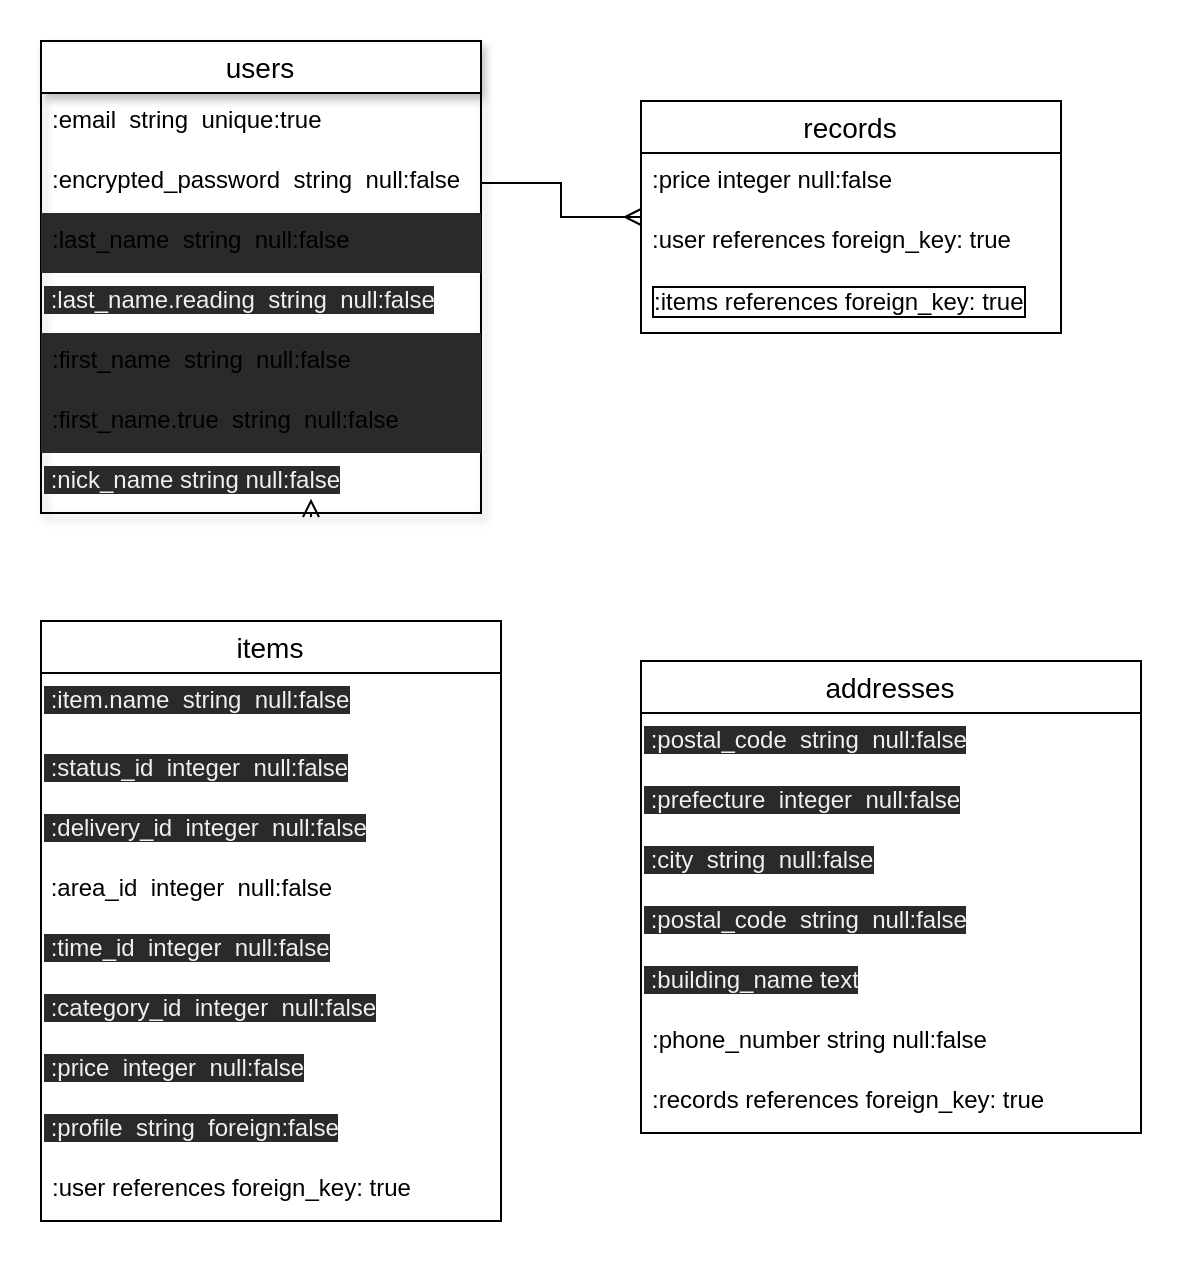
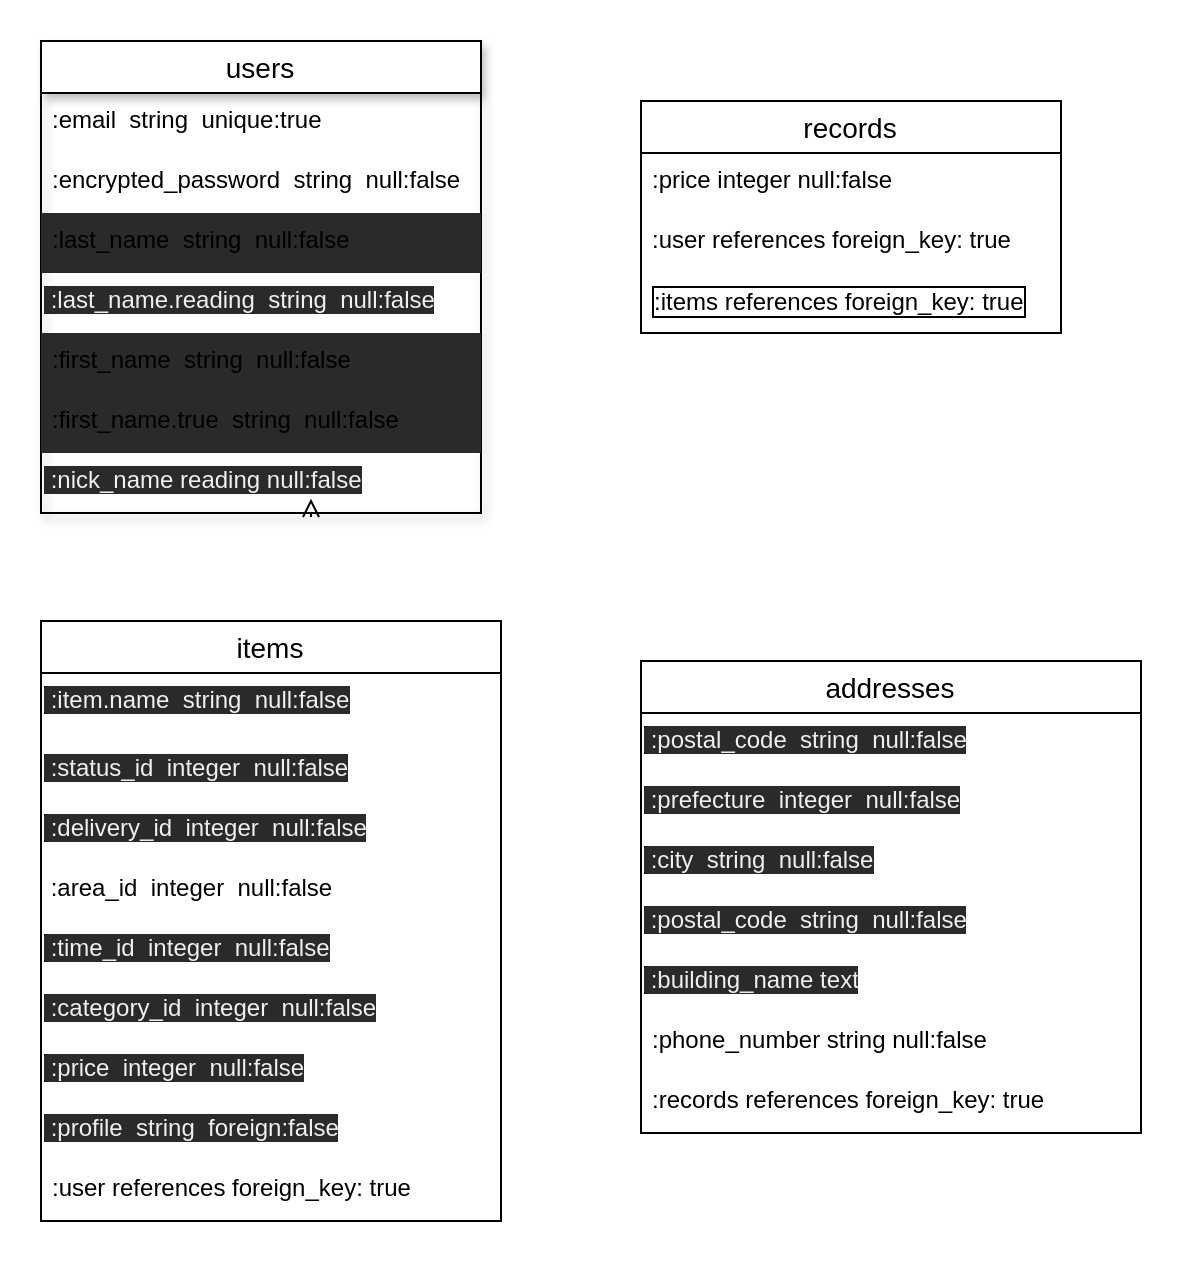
edge ":encrypted_password string null:false" -> "records": removed
node ":nick_name string null:false": label ":nick_name string null:false" -> ":nick_name reading null:false"
